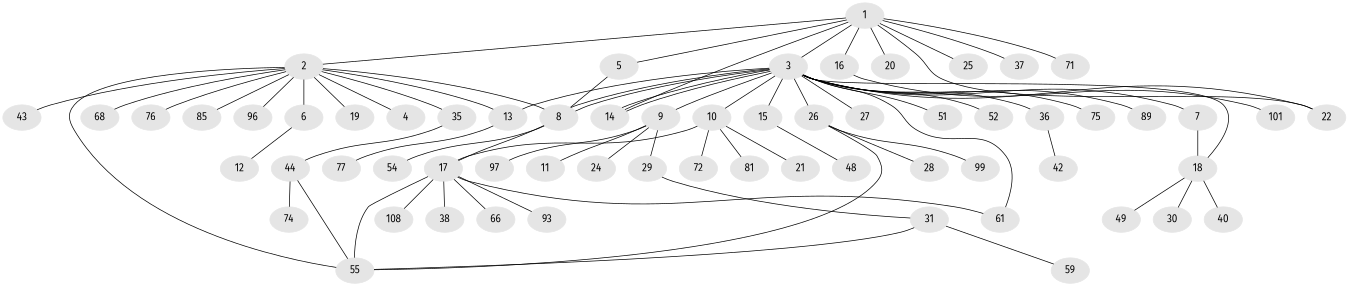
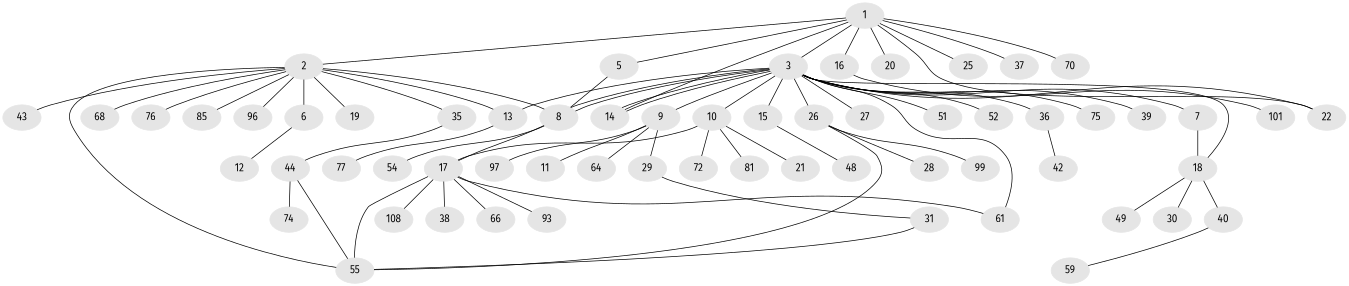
node "71": label "71" -> "70"
node "4": removed
node "89": label "89" -> "39"
node "24": label "24" -> "64"
edge "31" -- "59": now "40" -- "59"
